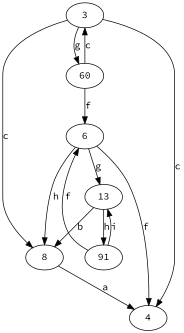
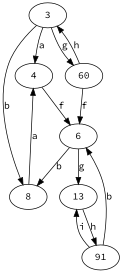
edge "60" -> "3": label "c" -> "h"
edge "3" -> "8": label "c" -> "b"
edge "3" -> "4": label "c" -> "a"
edge "6" -> "8": label "h" -> "b"
edge "91" -> "6": label "f" -> "b"
edge "6" -> "4": reversed
edge "13" -> "8": removed, label "b"
